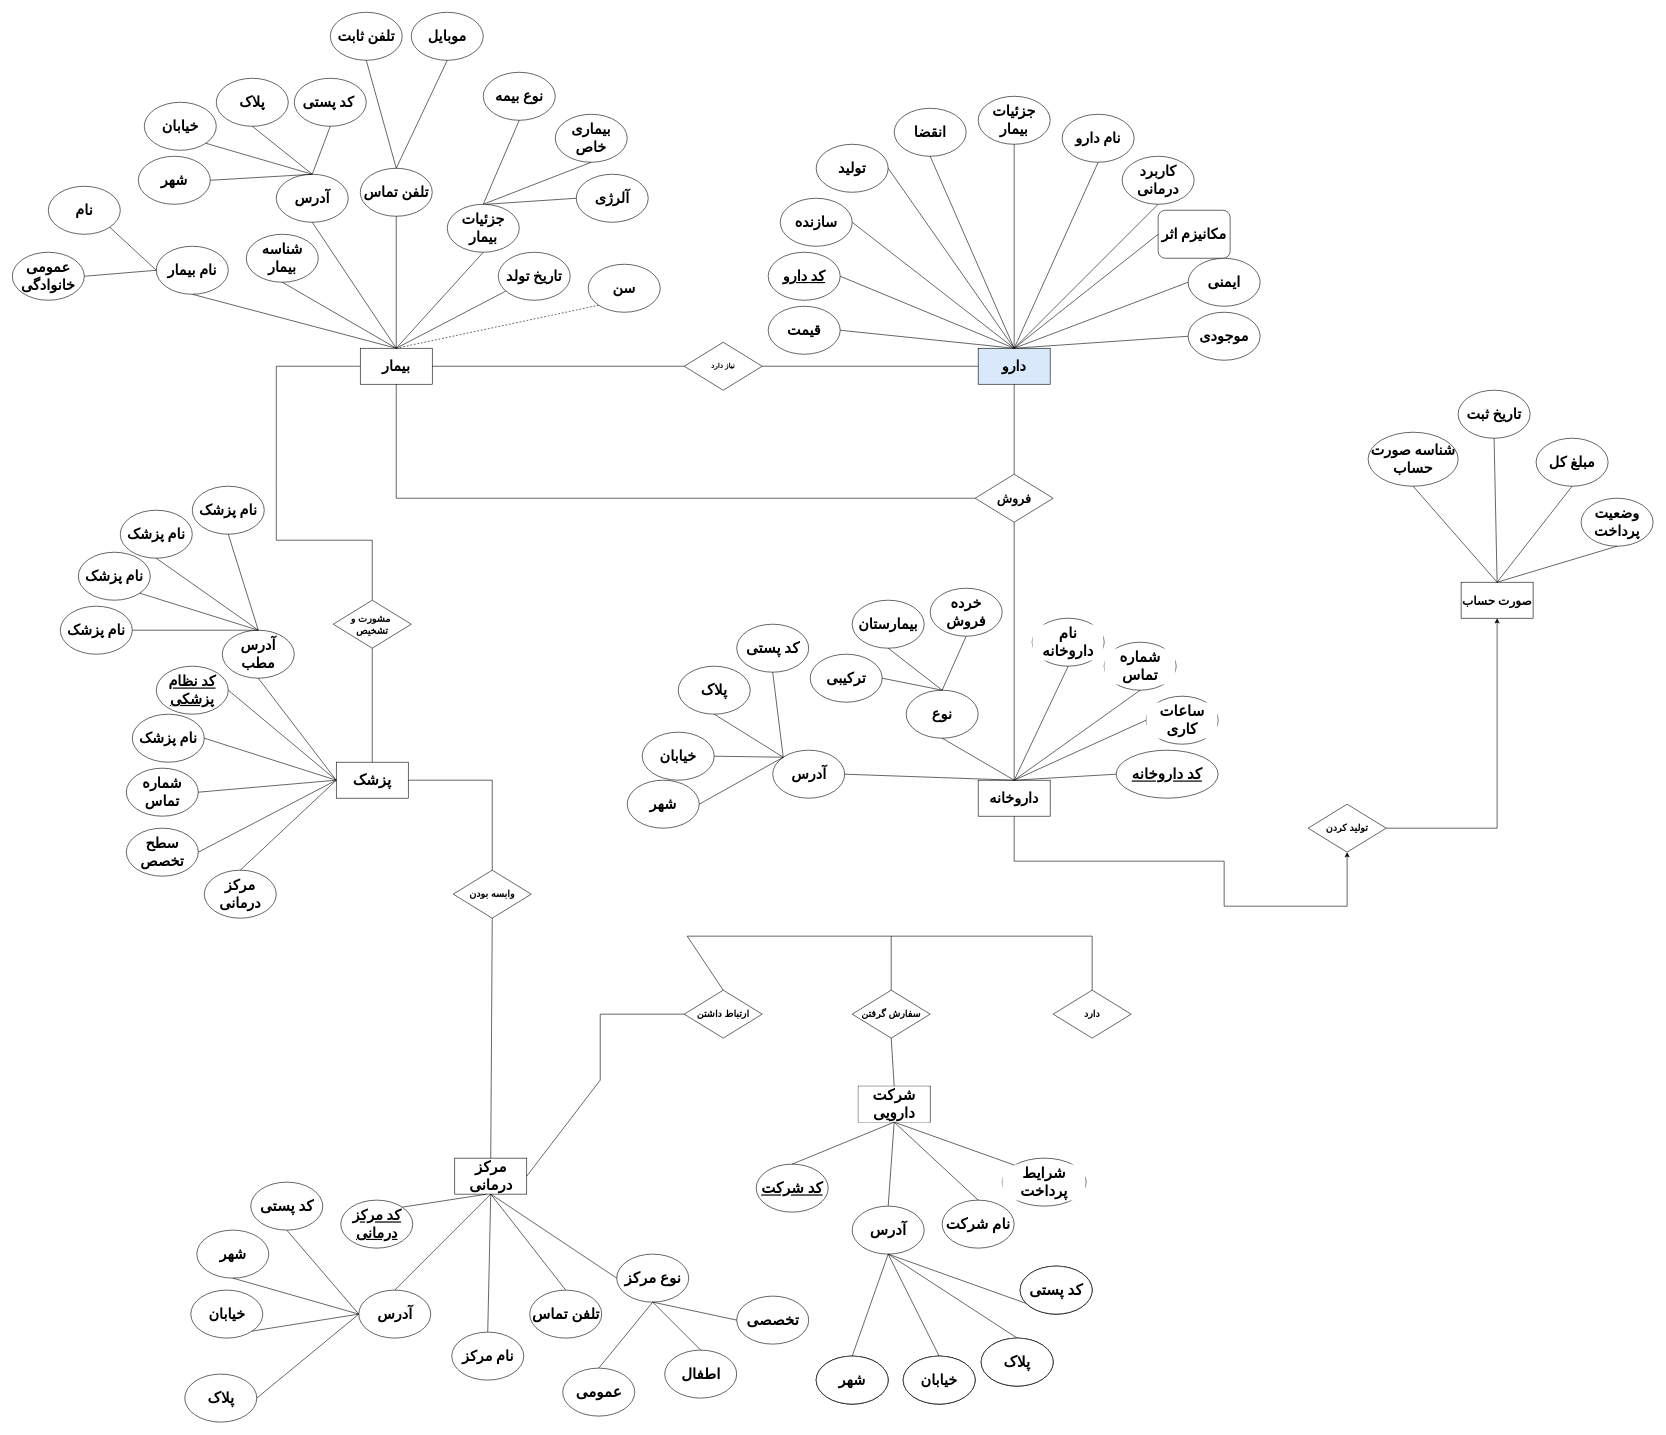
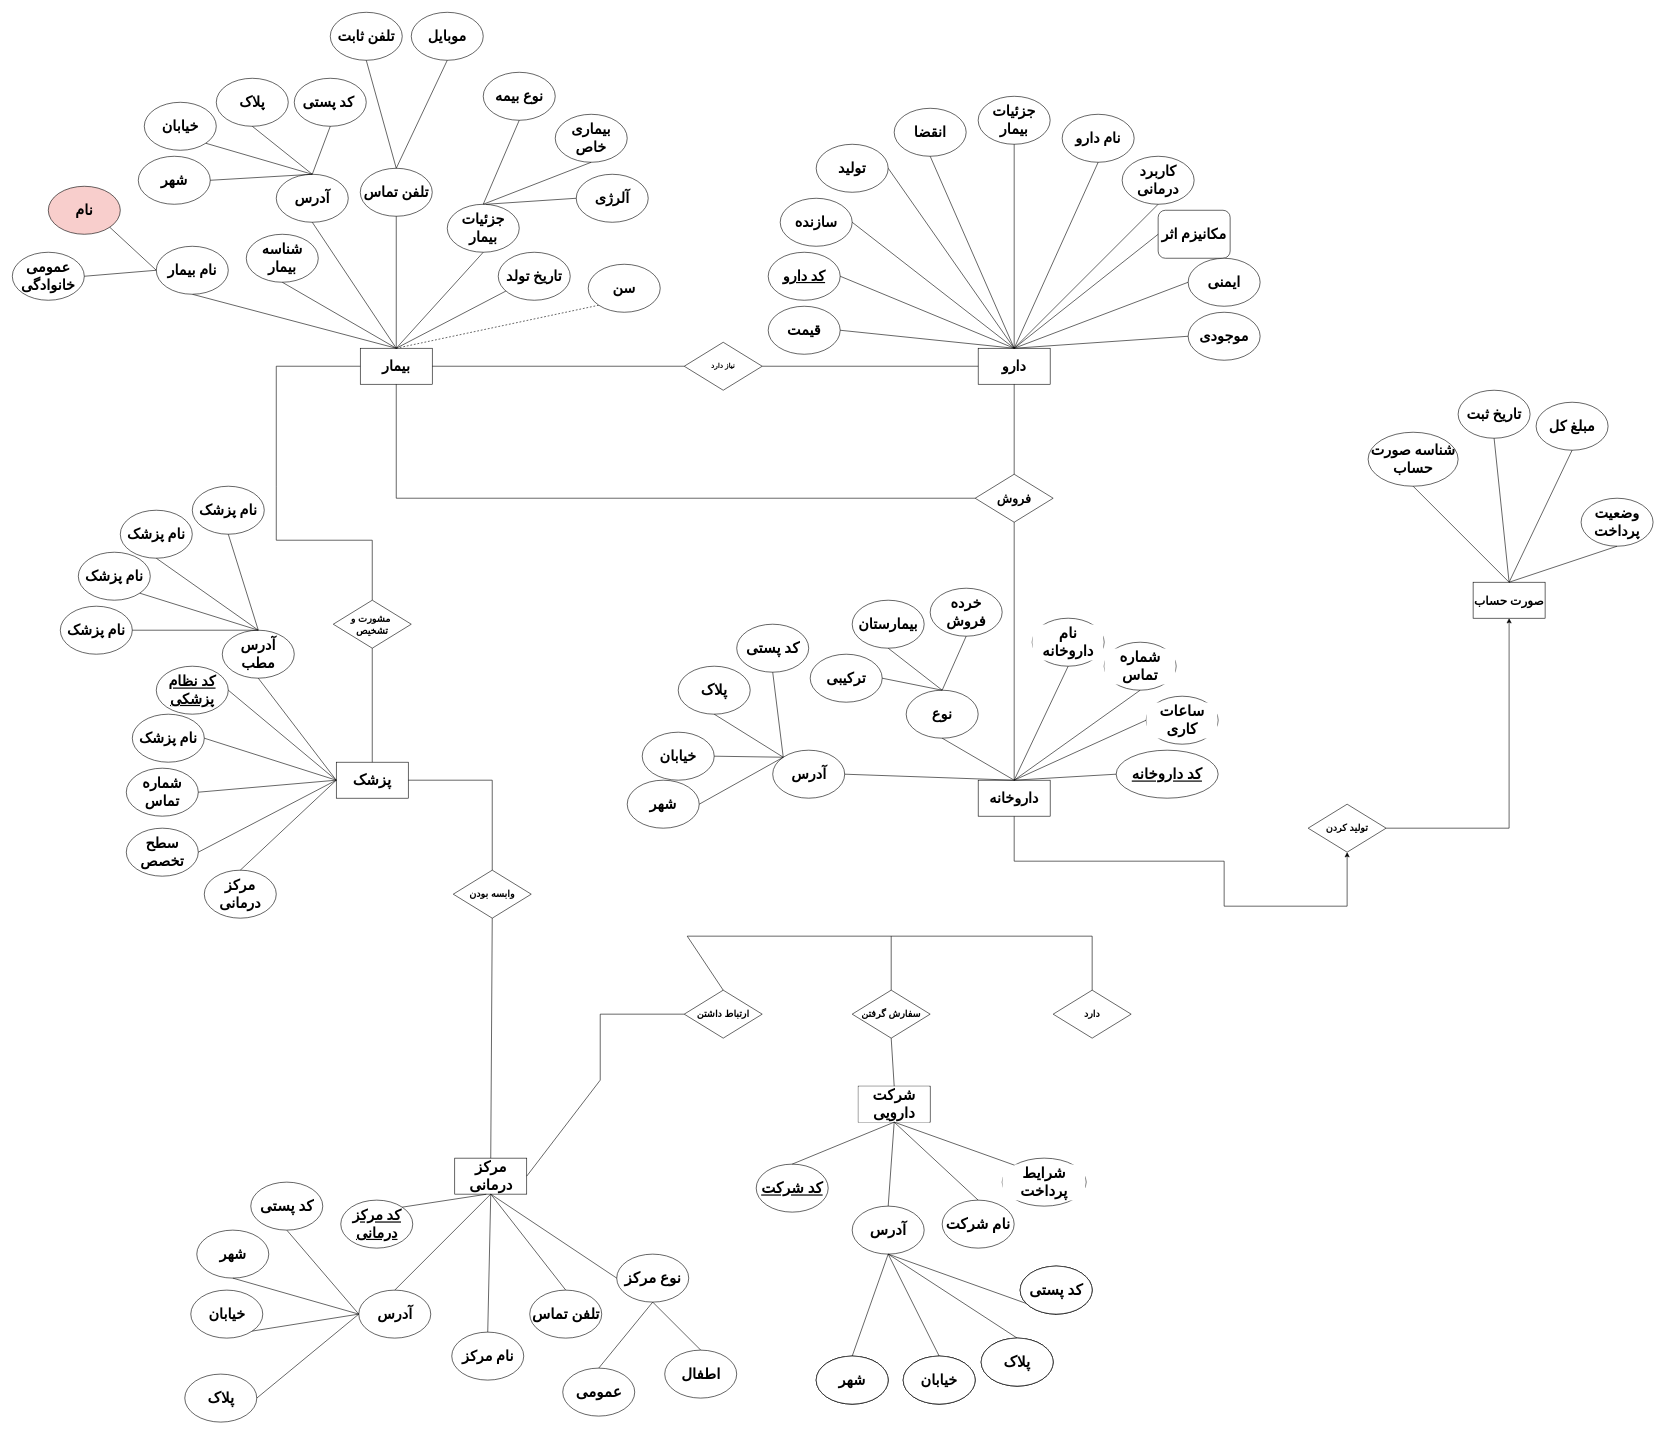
node "نام": fillcolor #ffffff -> #f8cecc
node "دارو": fillcolor #dae8fc -> #ffffff
node "مبلغ کل": moved (1572, 462) -> (1572, 426)
node "صورت حساب": moved (1497, 600) -> (1509, 600)
edge "نوع مرکز" -- "تخصصی": removed
node "تخصصی": removed
